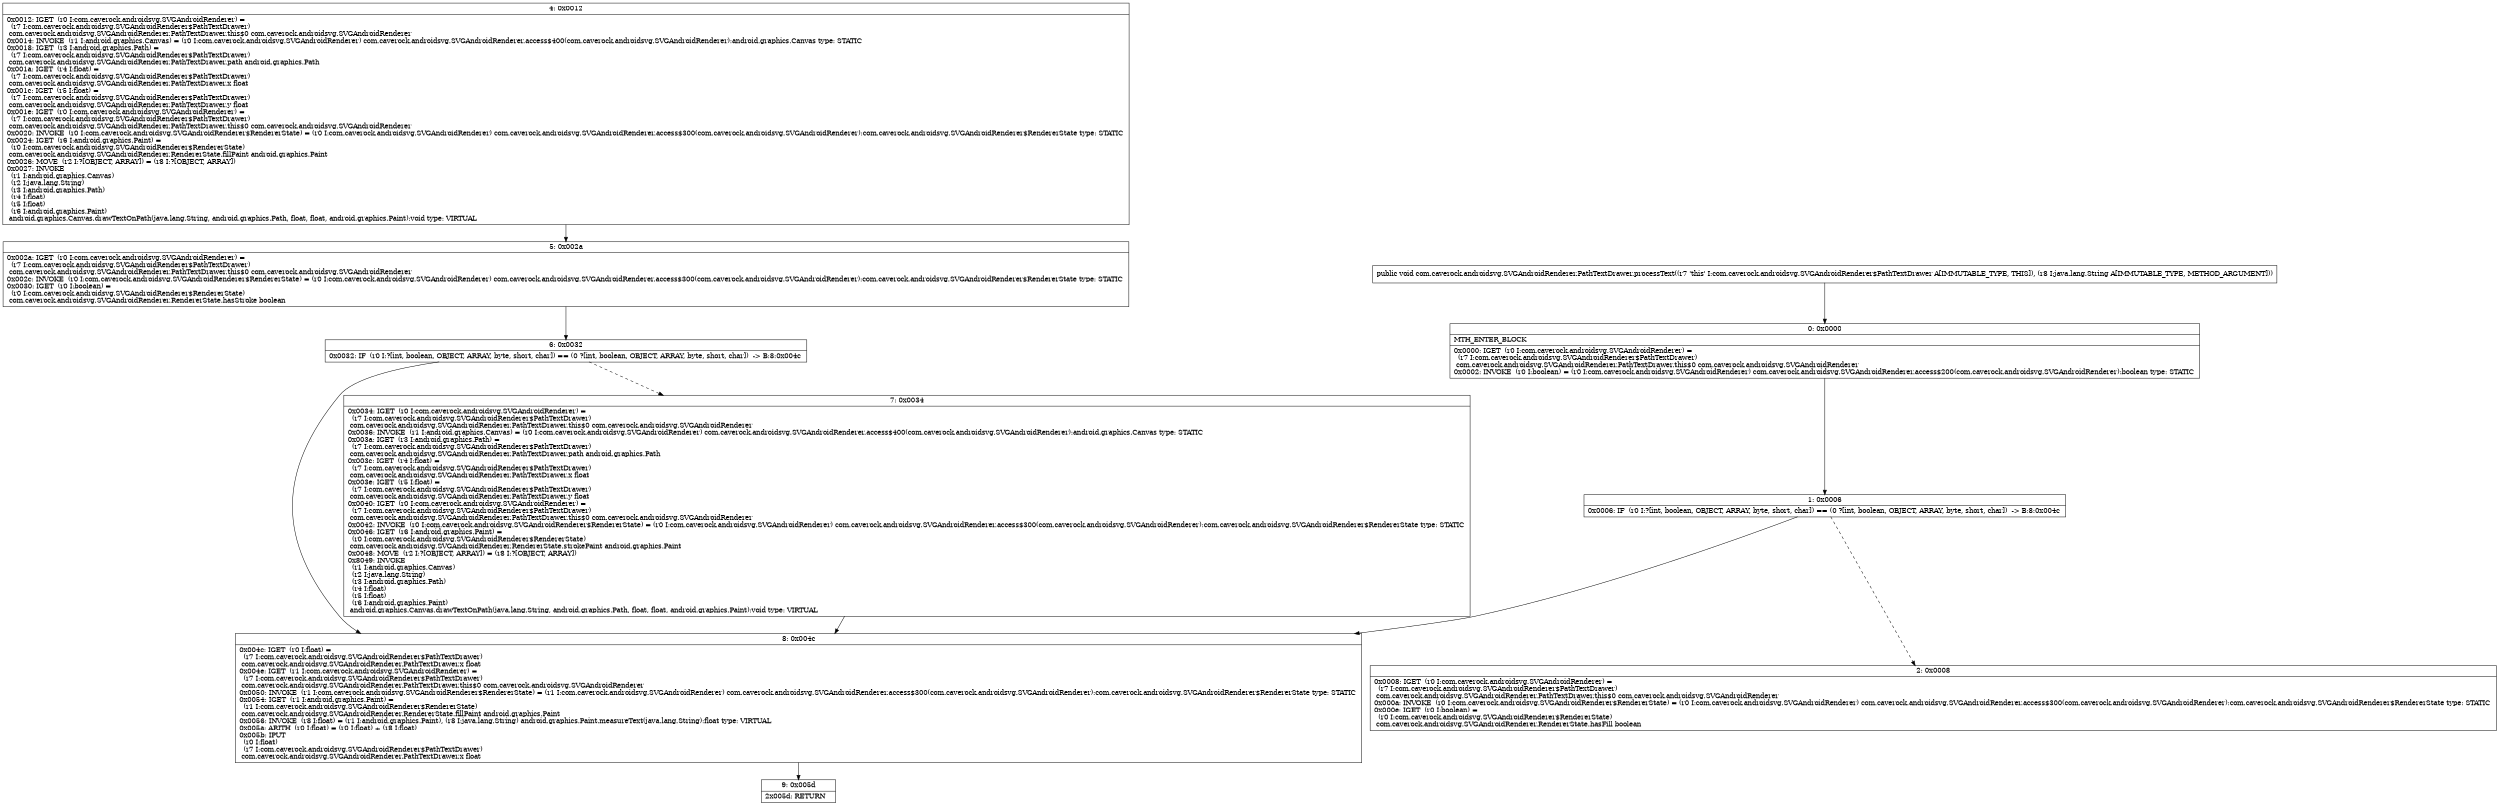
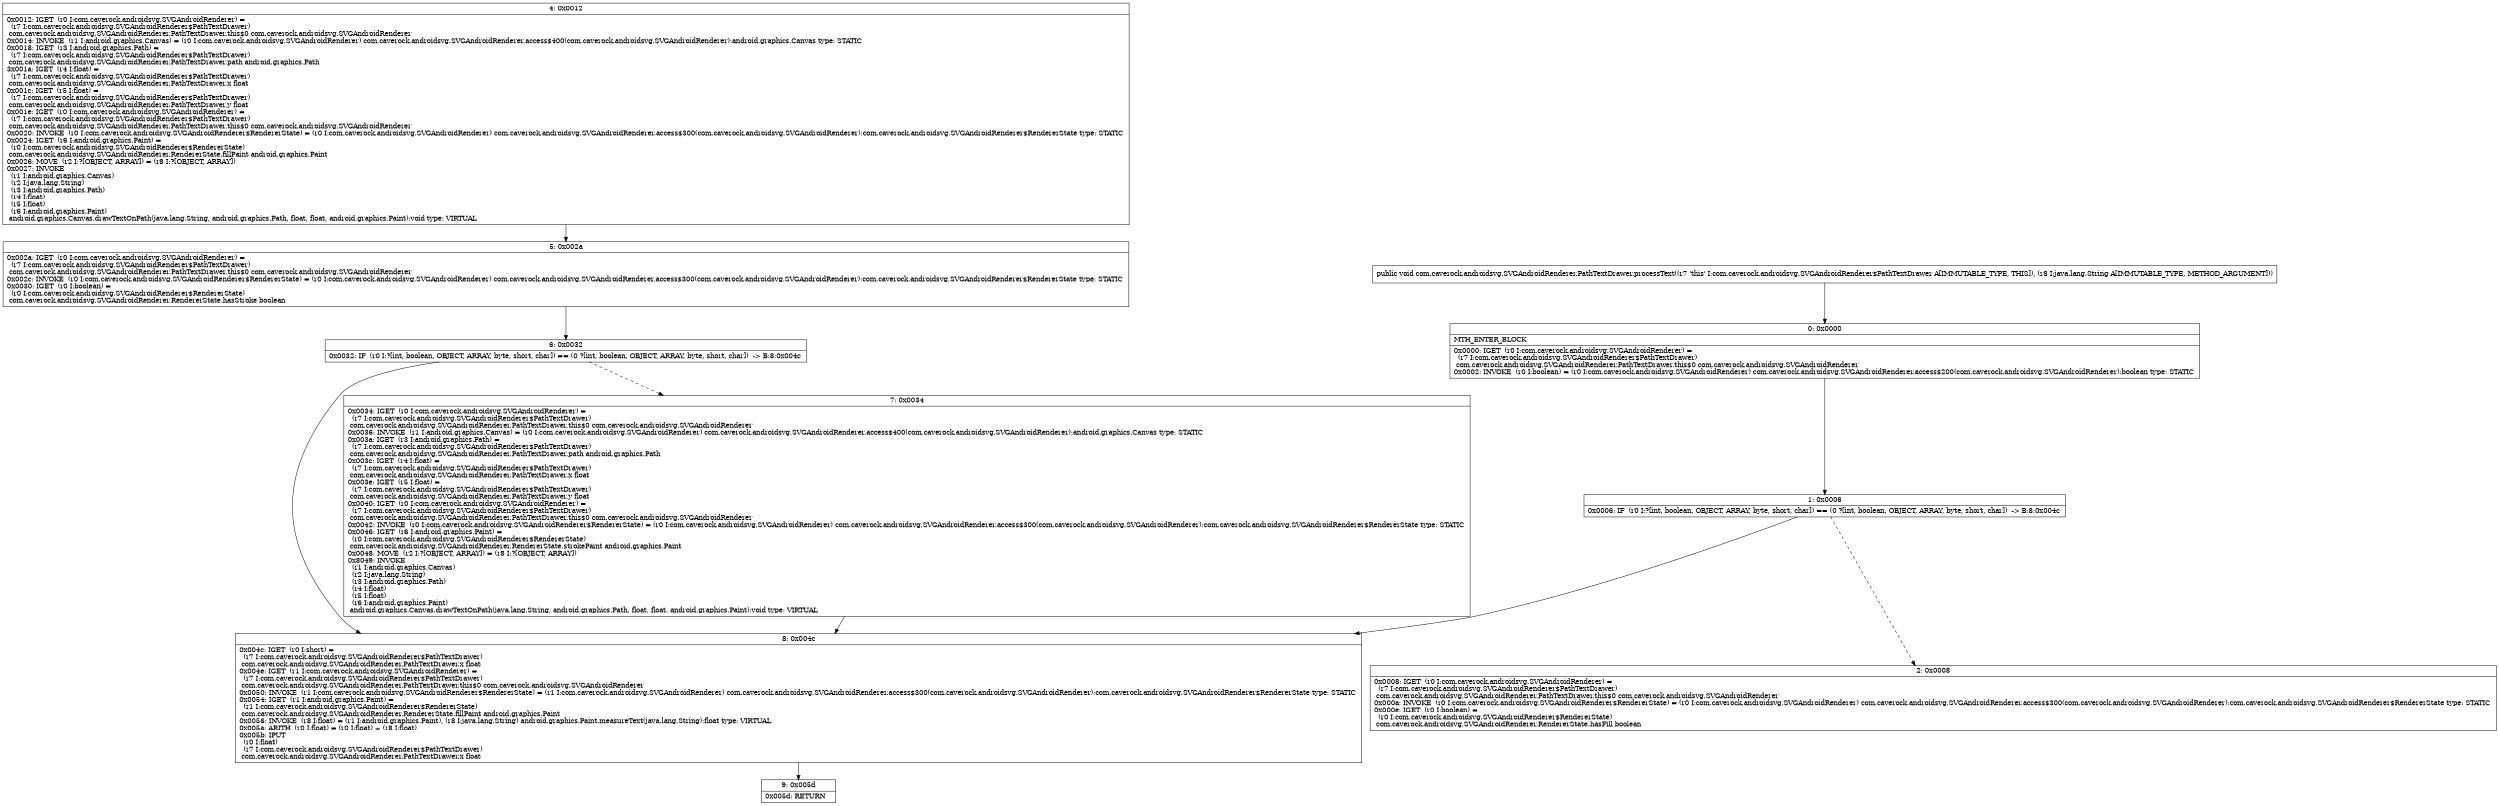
node "4: 0x0012": text "0x001a: IGET  (r4 I:float) =" -> "3x001a: IGET  (r4 I:float) ="
node "8: 0x004c": text "0x004c: IGET  (r0 I:float) =" -> "0x004c: IGET  (r0 I:short) ="
node "9: 0x005d": text "2x005d: RETURN" -> "0x005d: RETURN"
